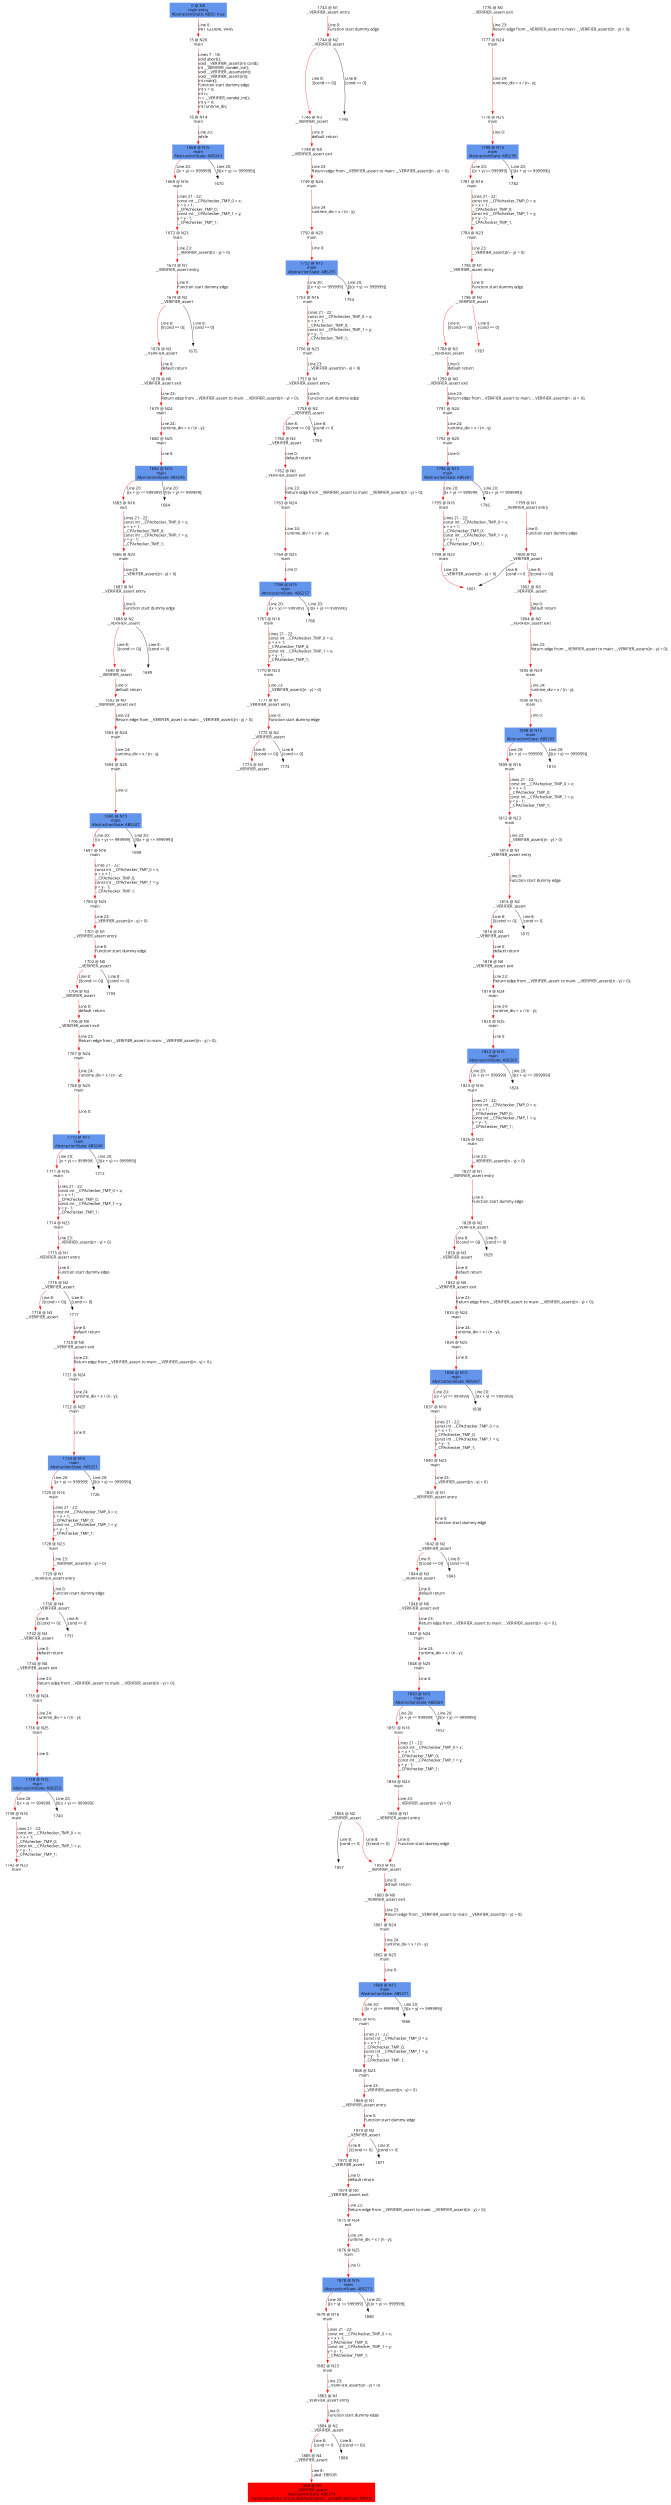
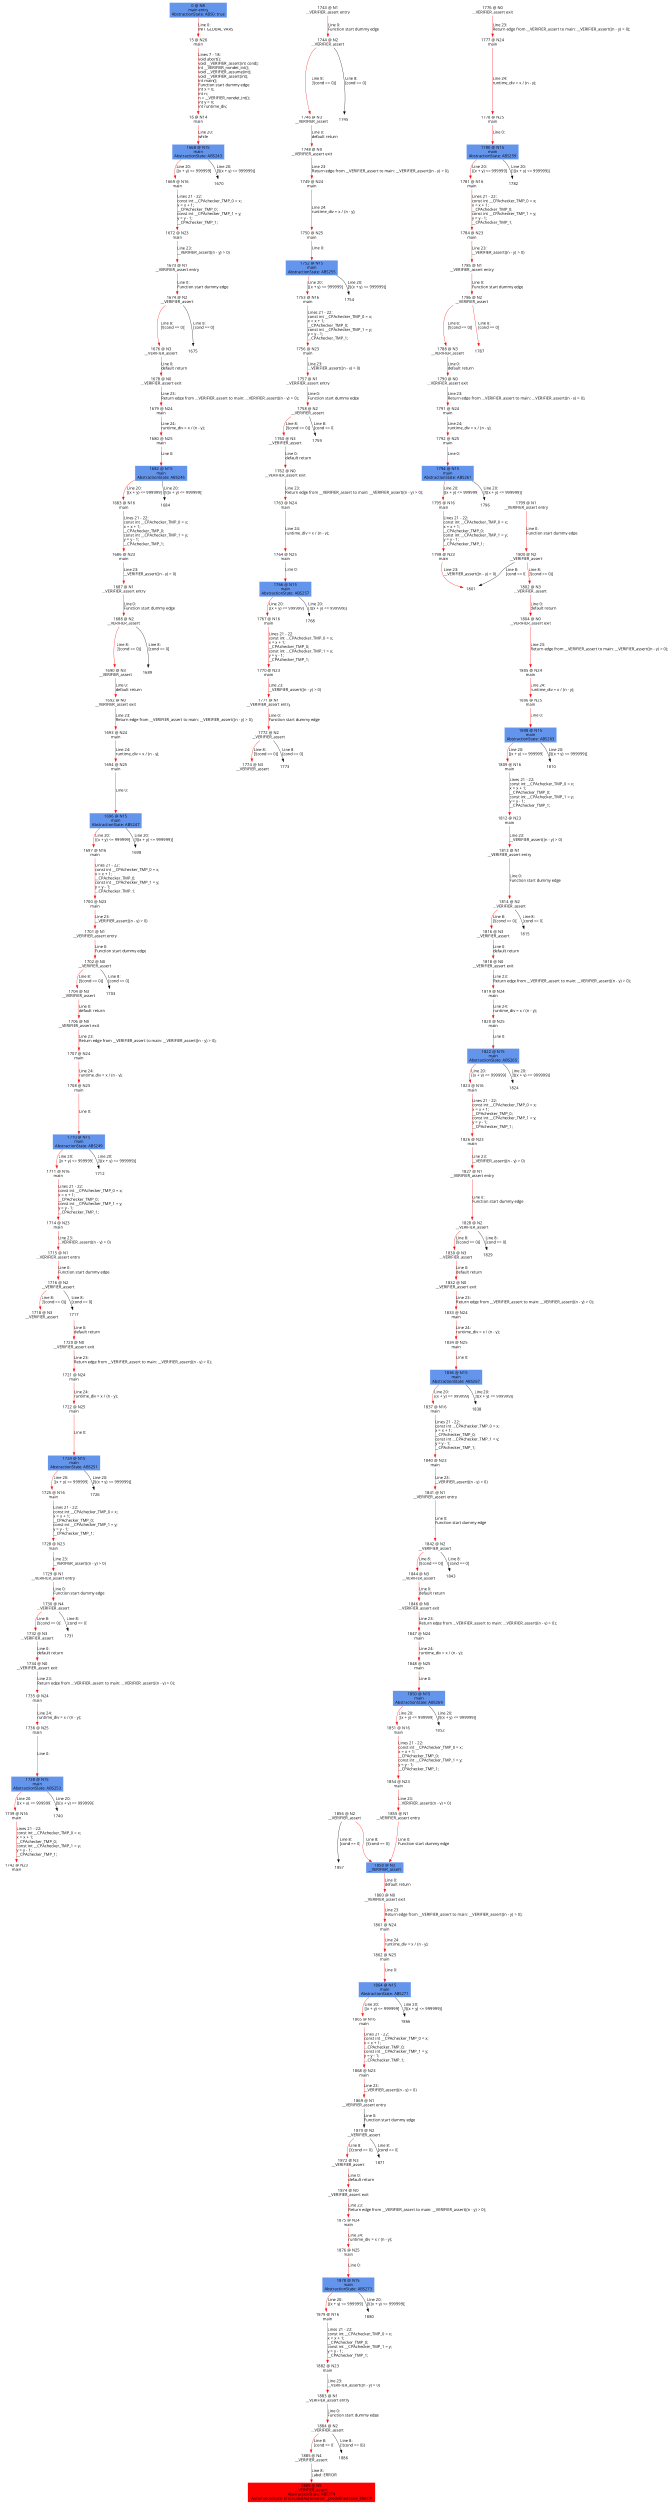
node "1683 @ N16 exit": label "1683 @ N16 exit" -> "1683 @ N16 main"
node "1858 @ N3 __VERIFIER_assert": fillcolor white -> cornflowerblue
edge "1869 @ N1 __VERIFIER_assert entry" -> "1870 @ N2 __VERIFIER_assert": color red -> black
node "1875 @ N24 exit": label "1875 @ N24 exit" -> "1875 @ N24 main"
